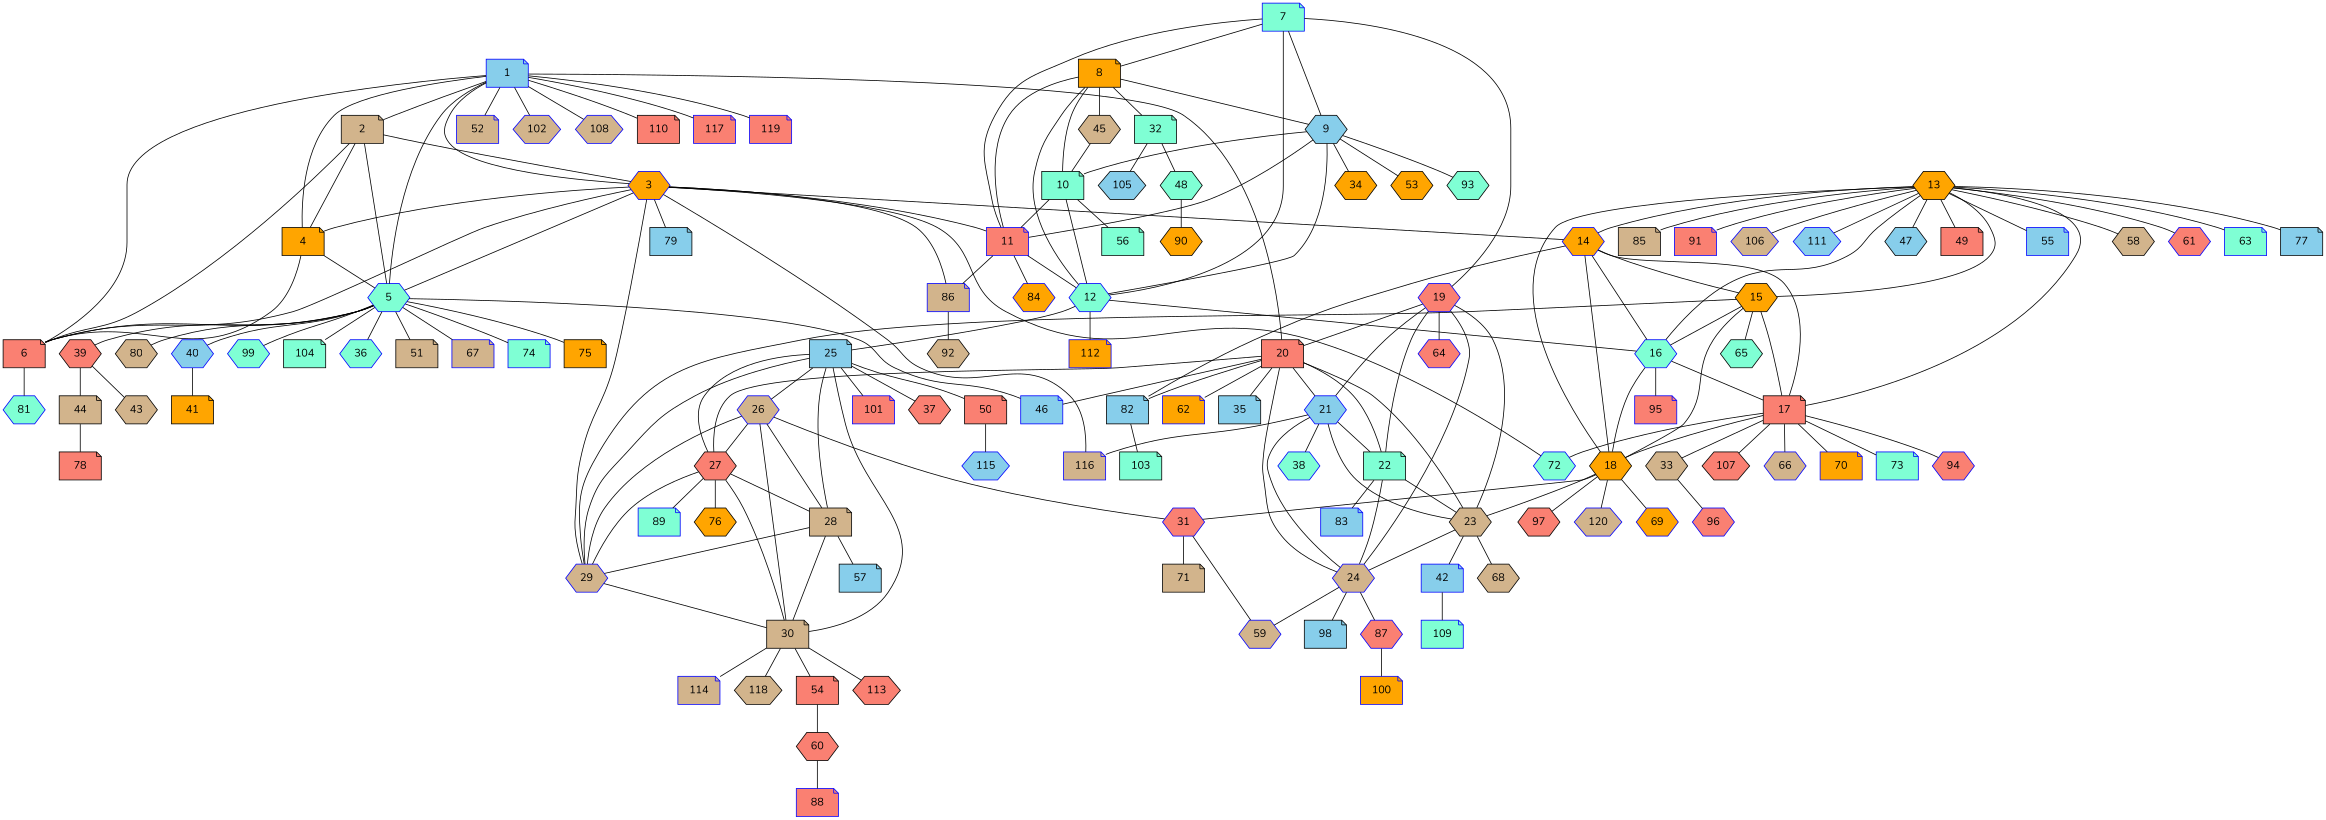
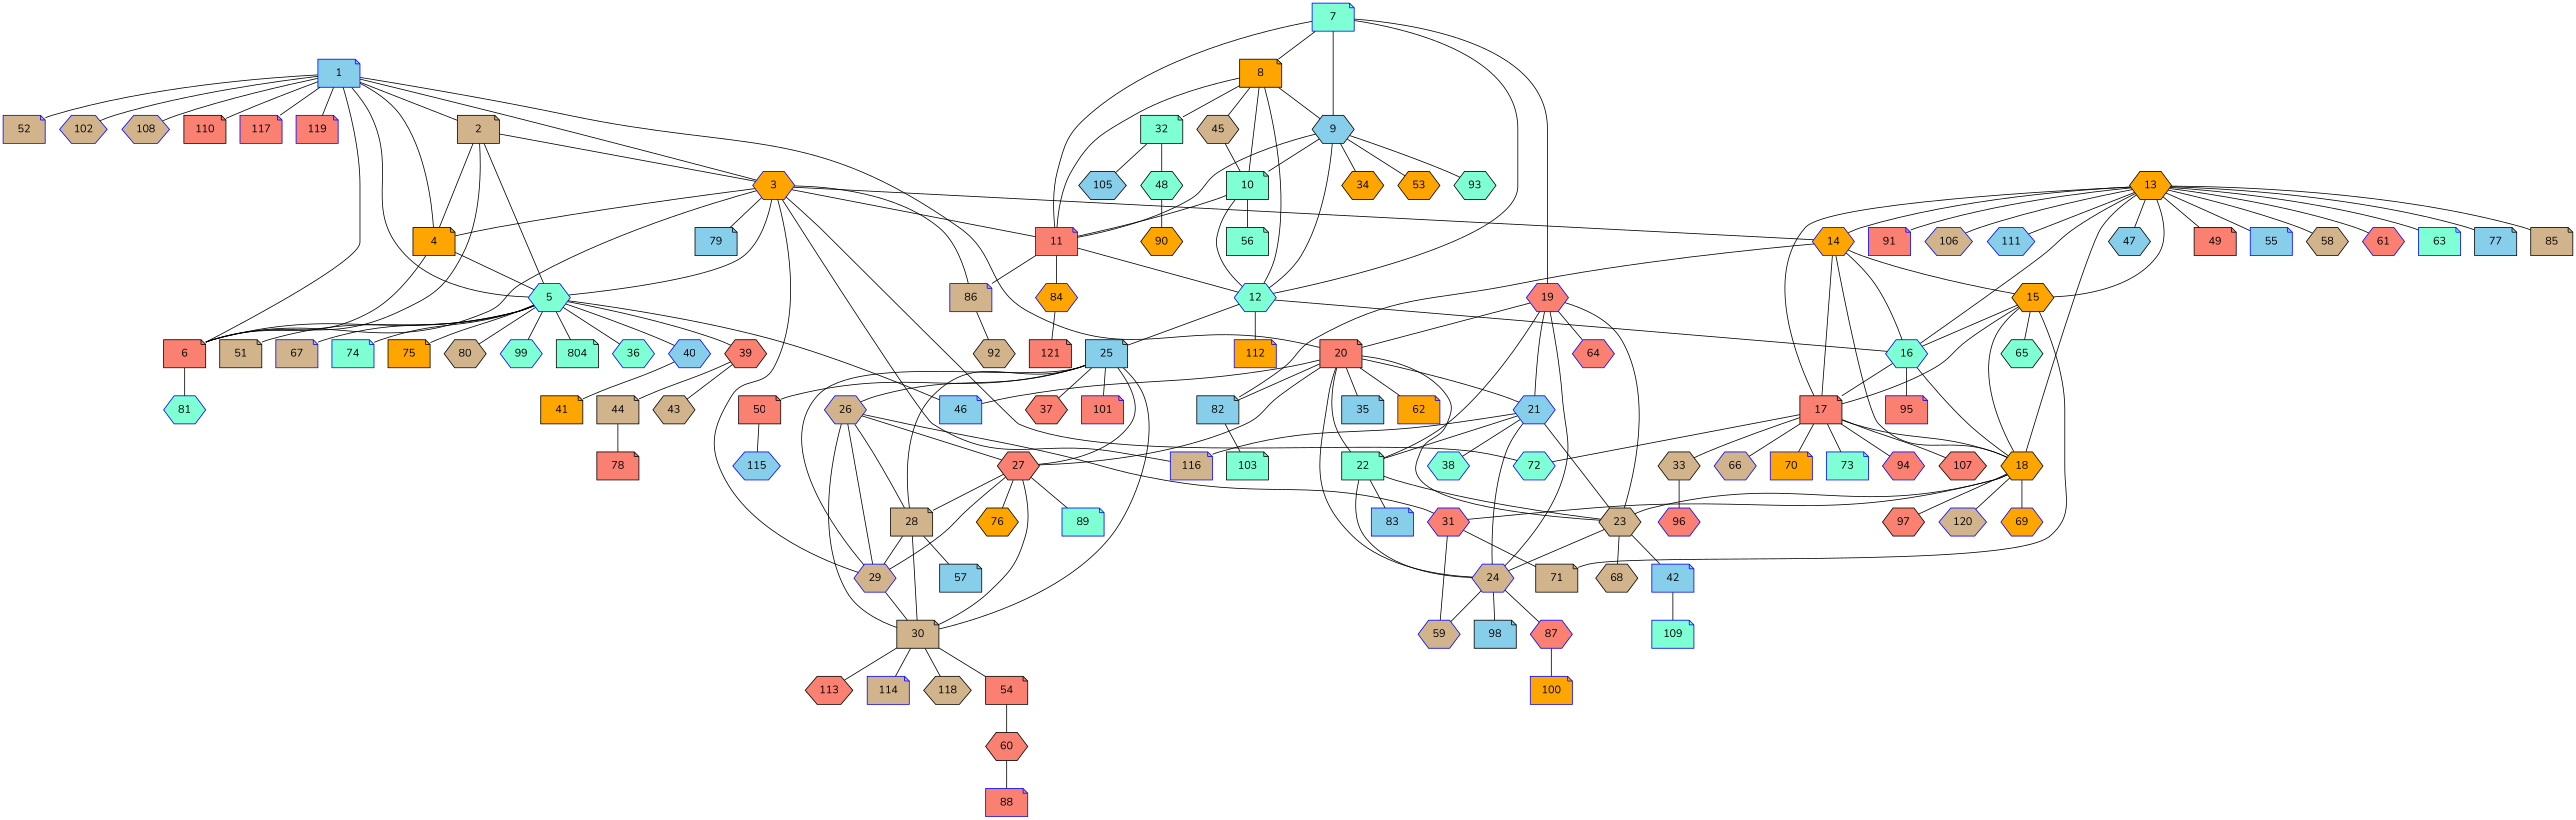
edge "15" -- "29": now "15" -- "71"
node "104": label "104" -> "804"
node "121": added
